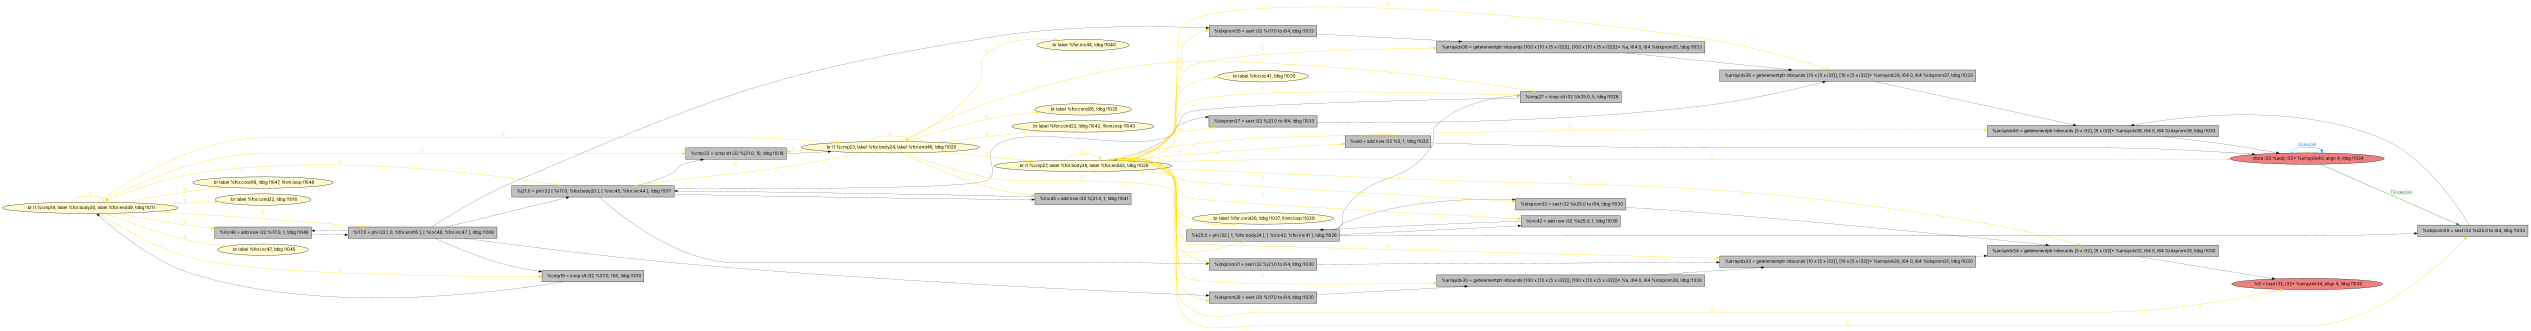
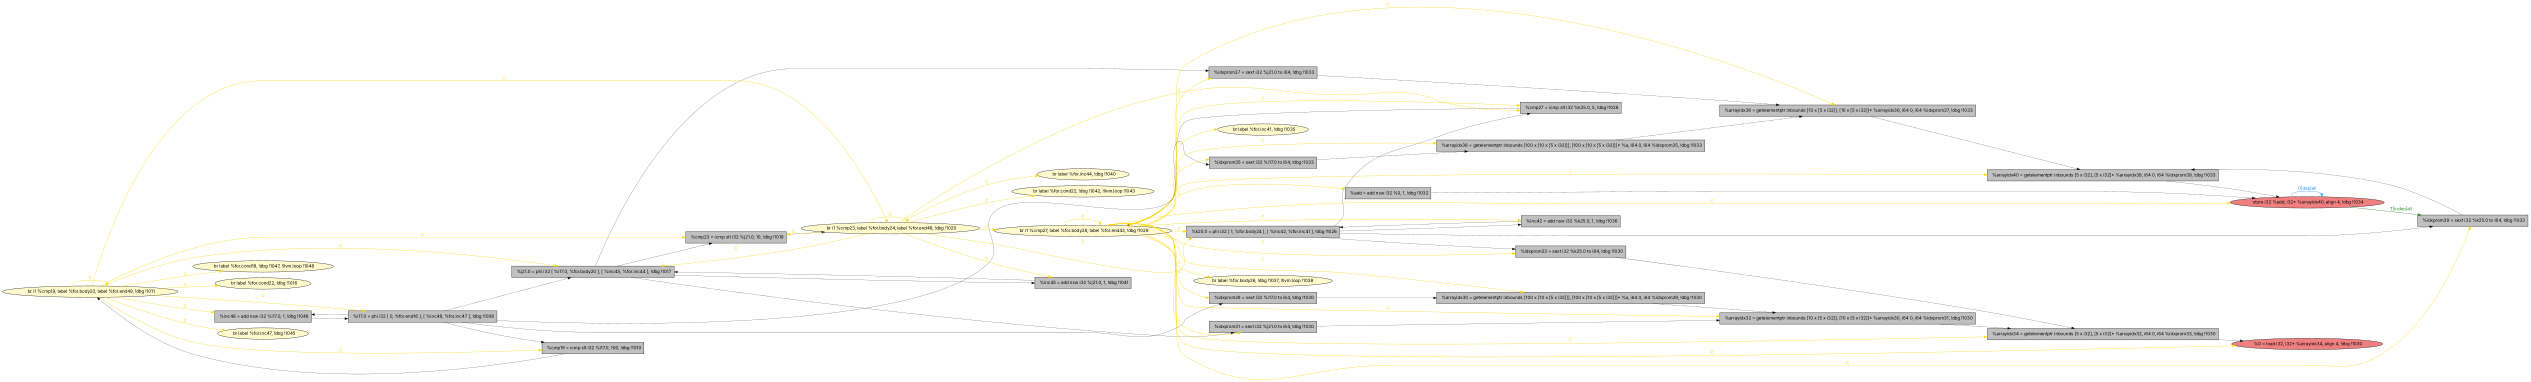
node "br label %for.cond26, !dbg !1025": removed
node "br label %for.cond26, !dbg !1037, !llvm.loop !1038": label "br label %for.cond26, !dbg !1037, !llvm.loop !1038" -> "br label %for.body26, !dbg !1037, !llvm.loop !1038"
